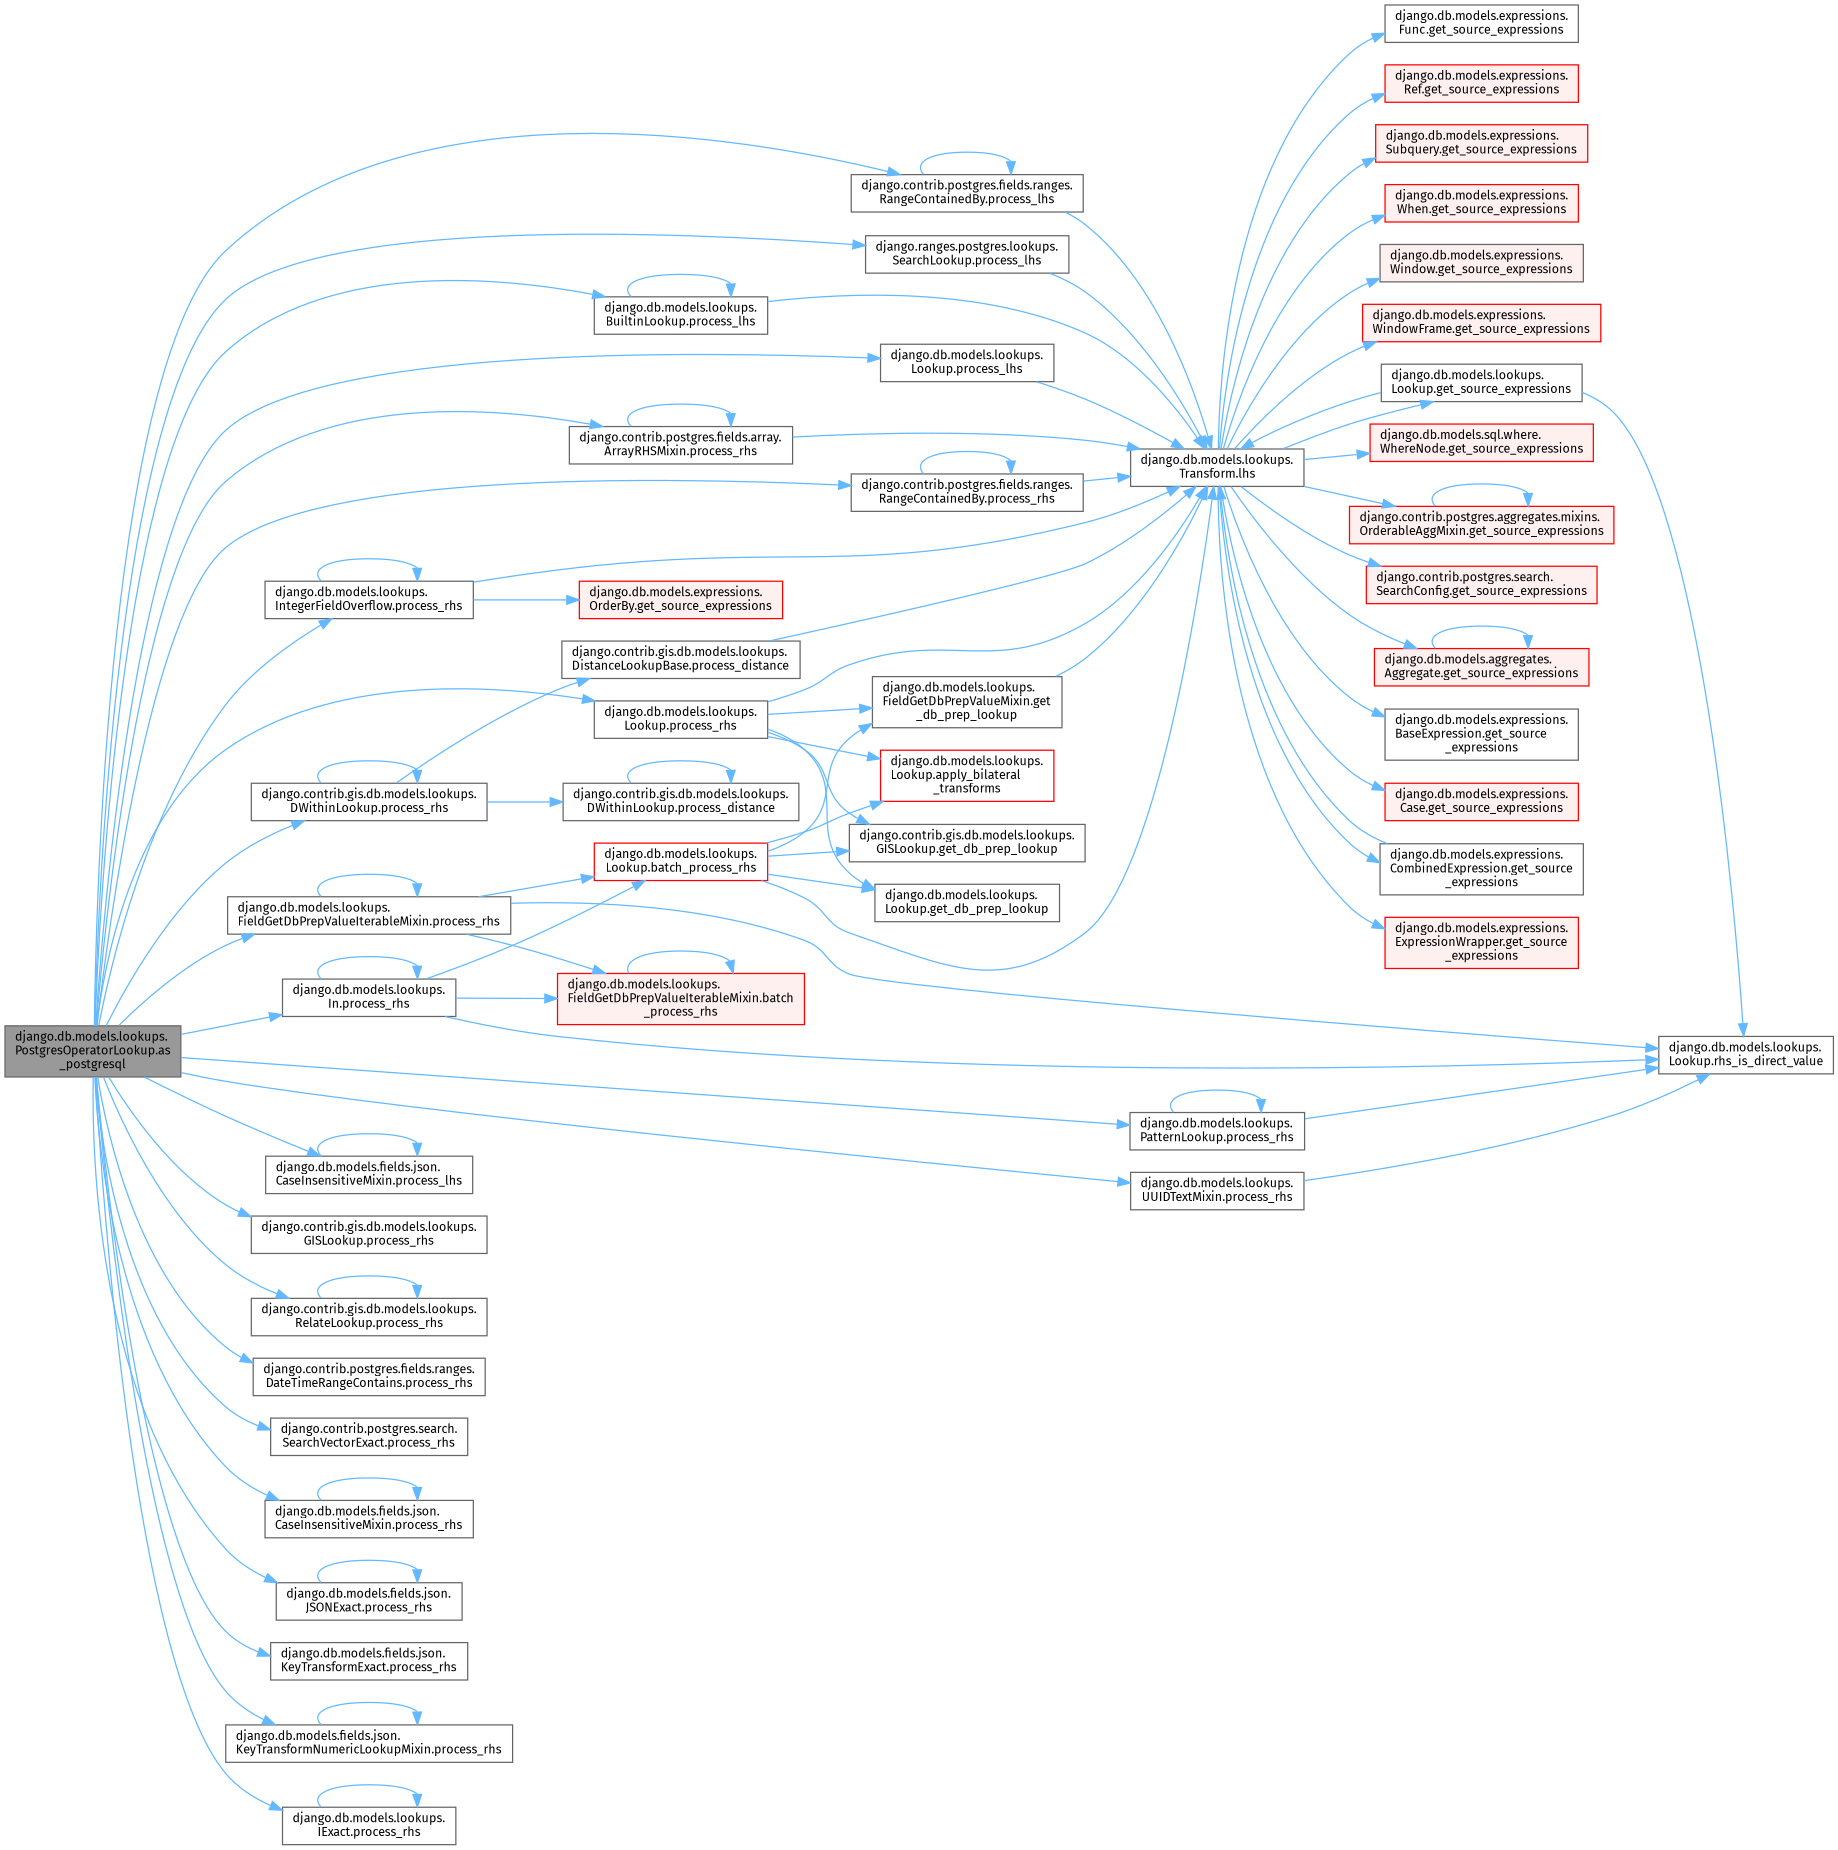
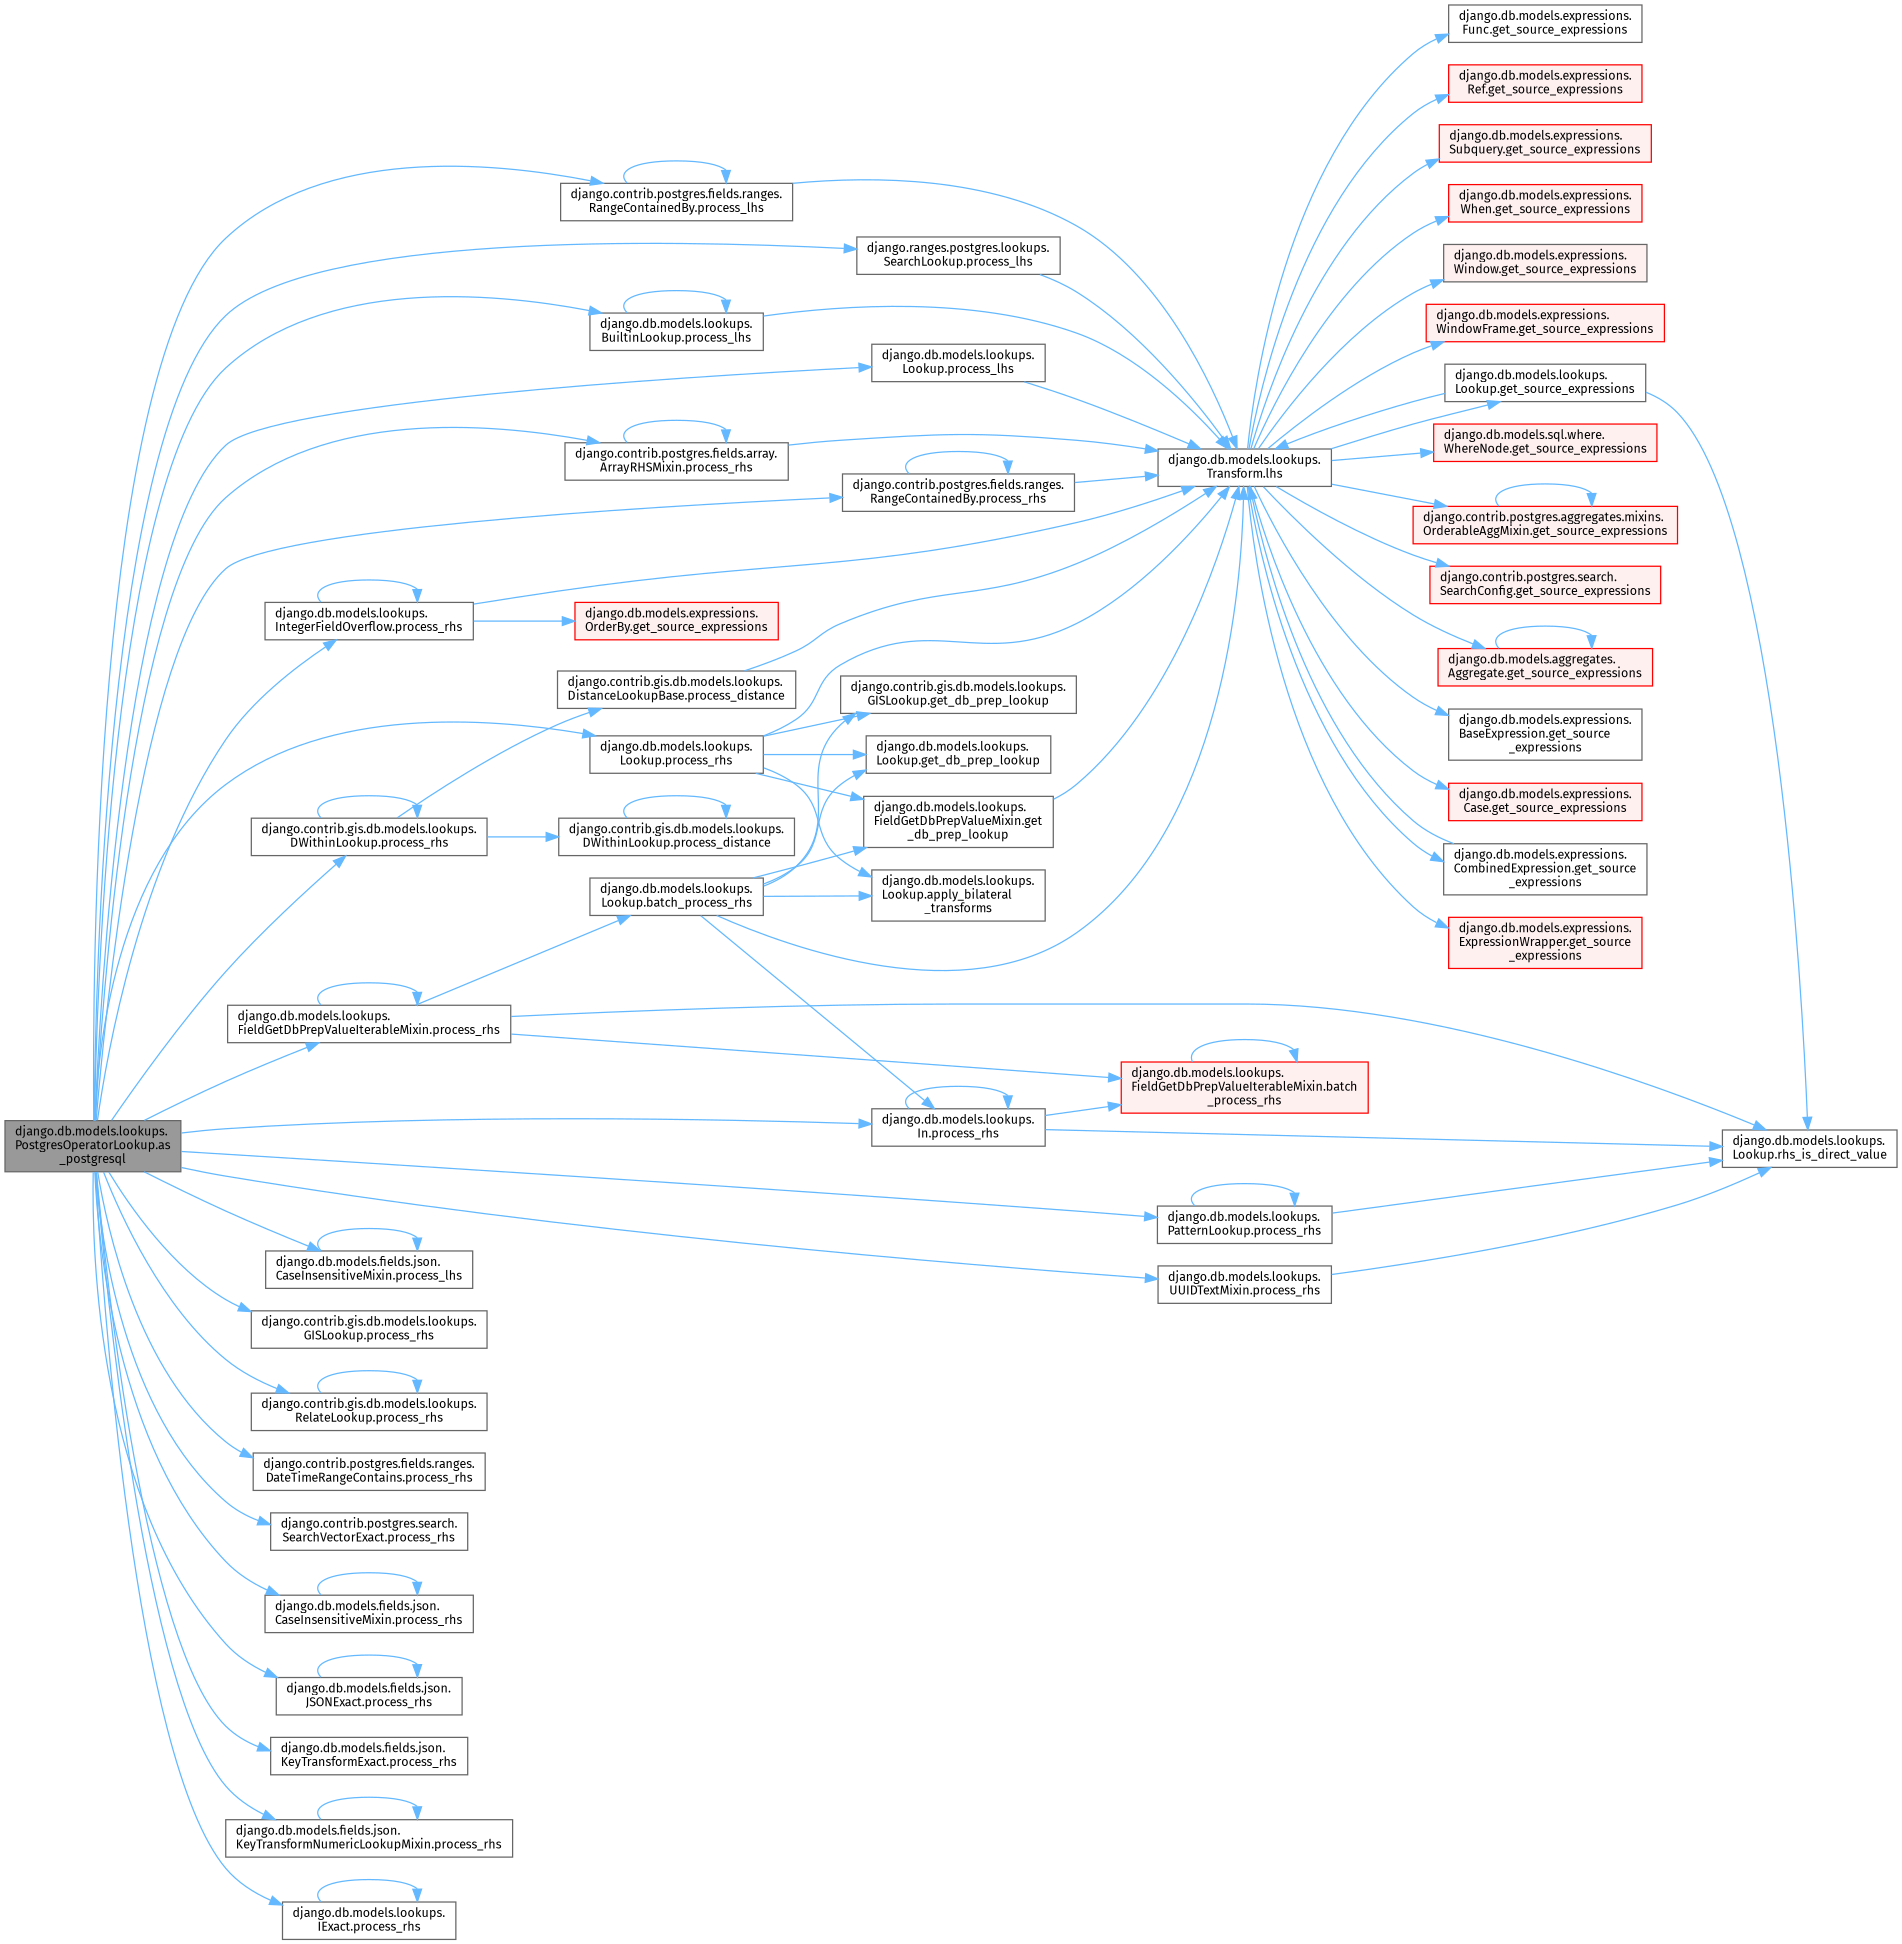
node "django.db.models.lookups. Lookup.apply_bilateral _transforms": color red -> grey40
node "django.db.models.lookups. Lookup.batch_process_rhs": color red -> grey40
edge "django.db.models.lookups. In.process_rhs" -> "django.db.models.lookups. Lookup.batch_process_rhs": reversed
